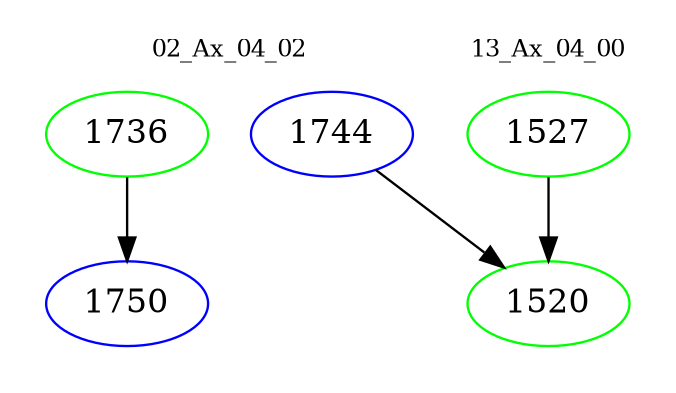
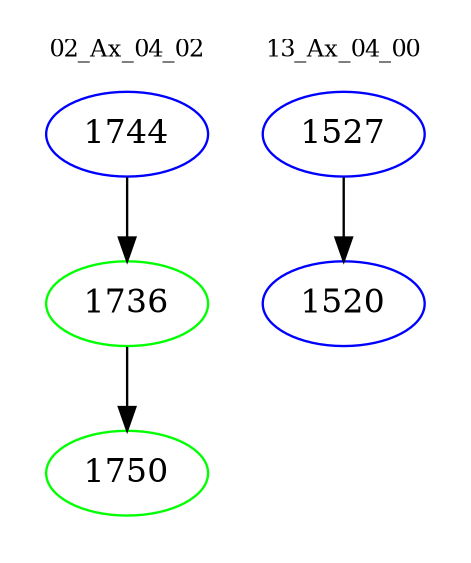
node "1527": color green -> blue
edge "1744" -> "1520": now "1744" -> "1736"
node "1750": color blue -> green
node "1520": color green -> blue
